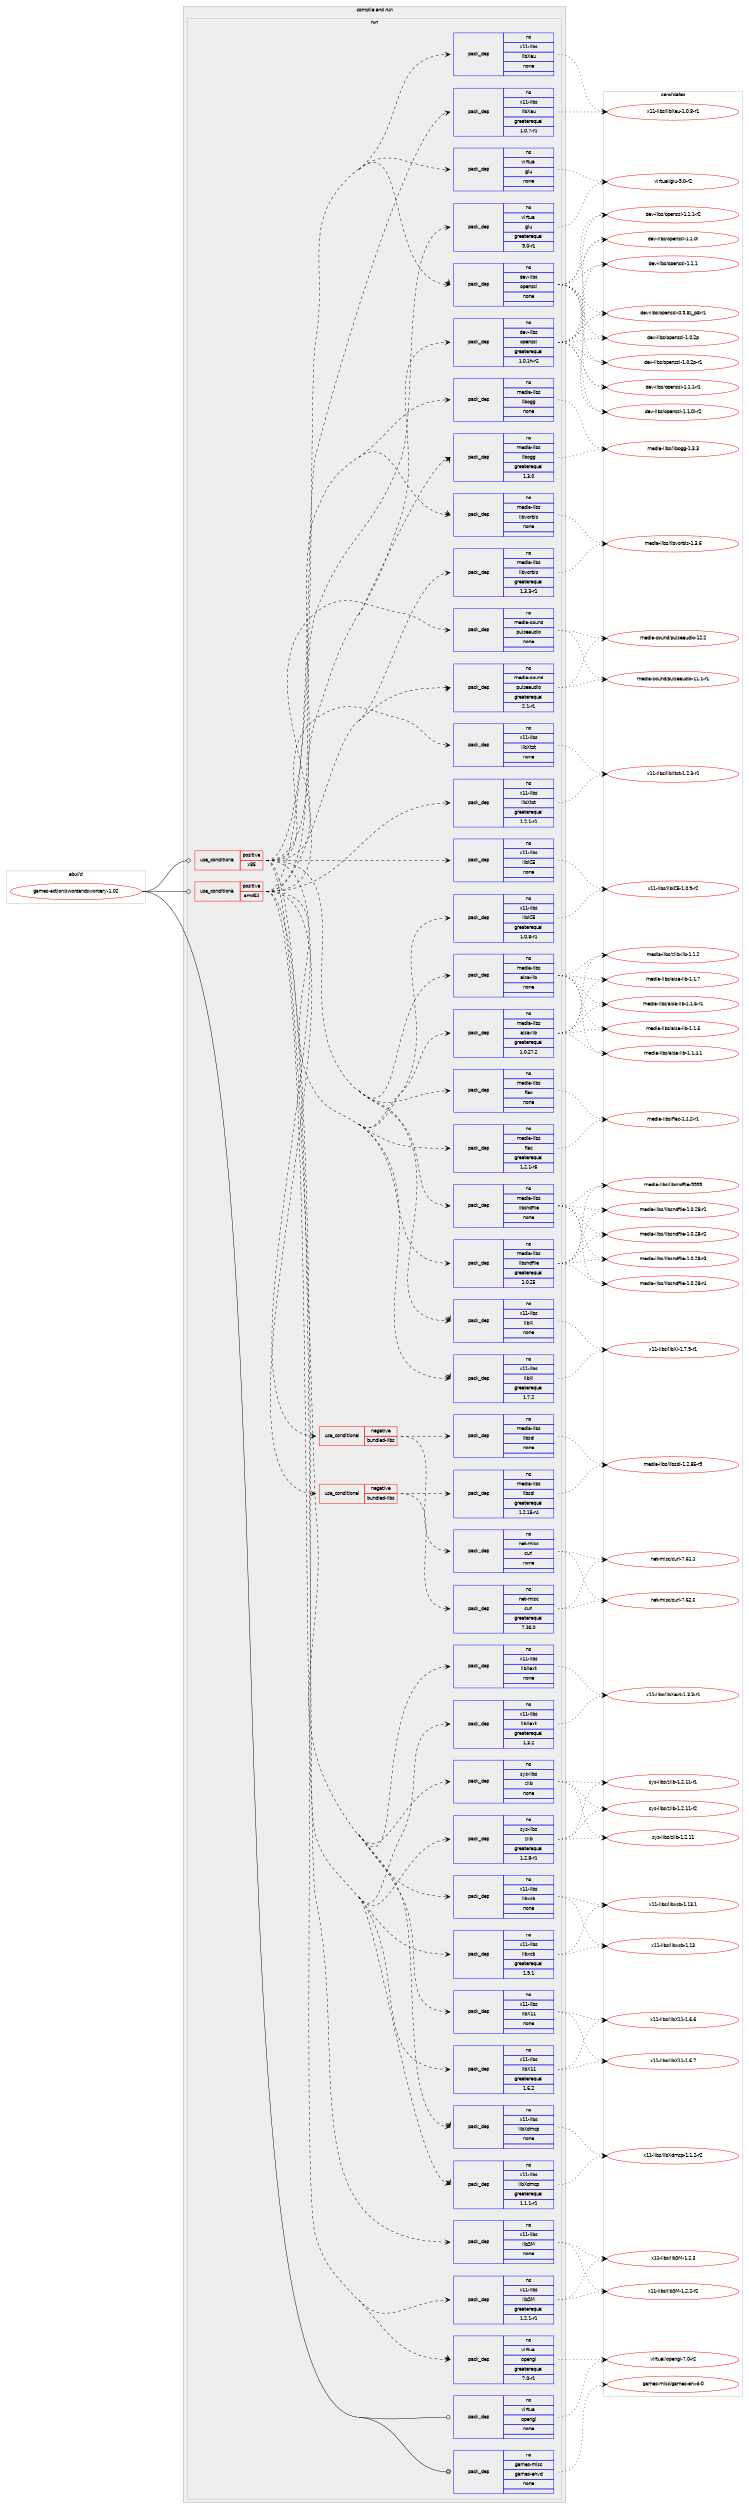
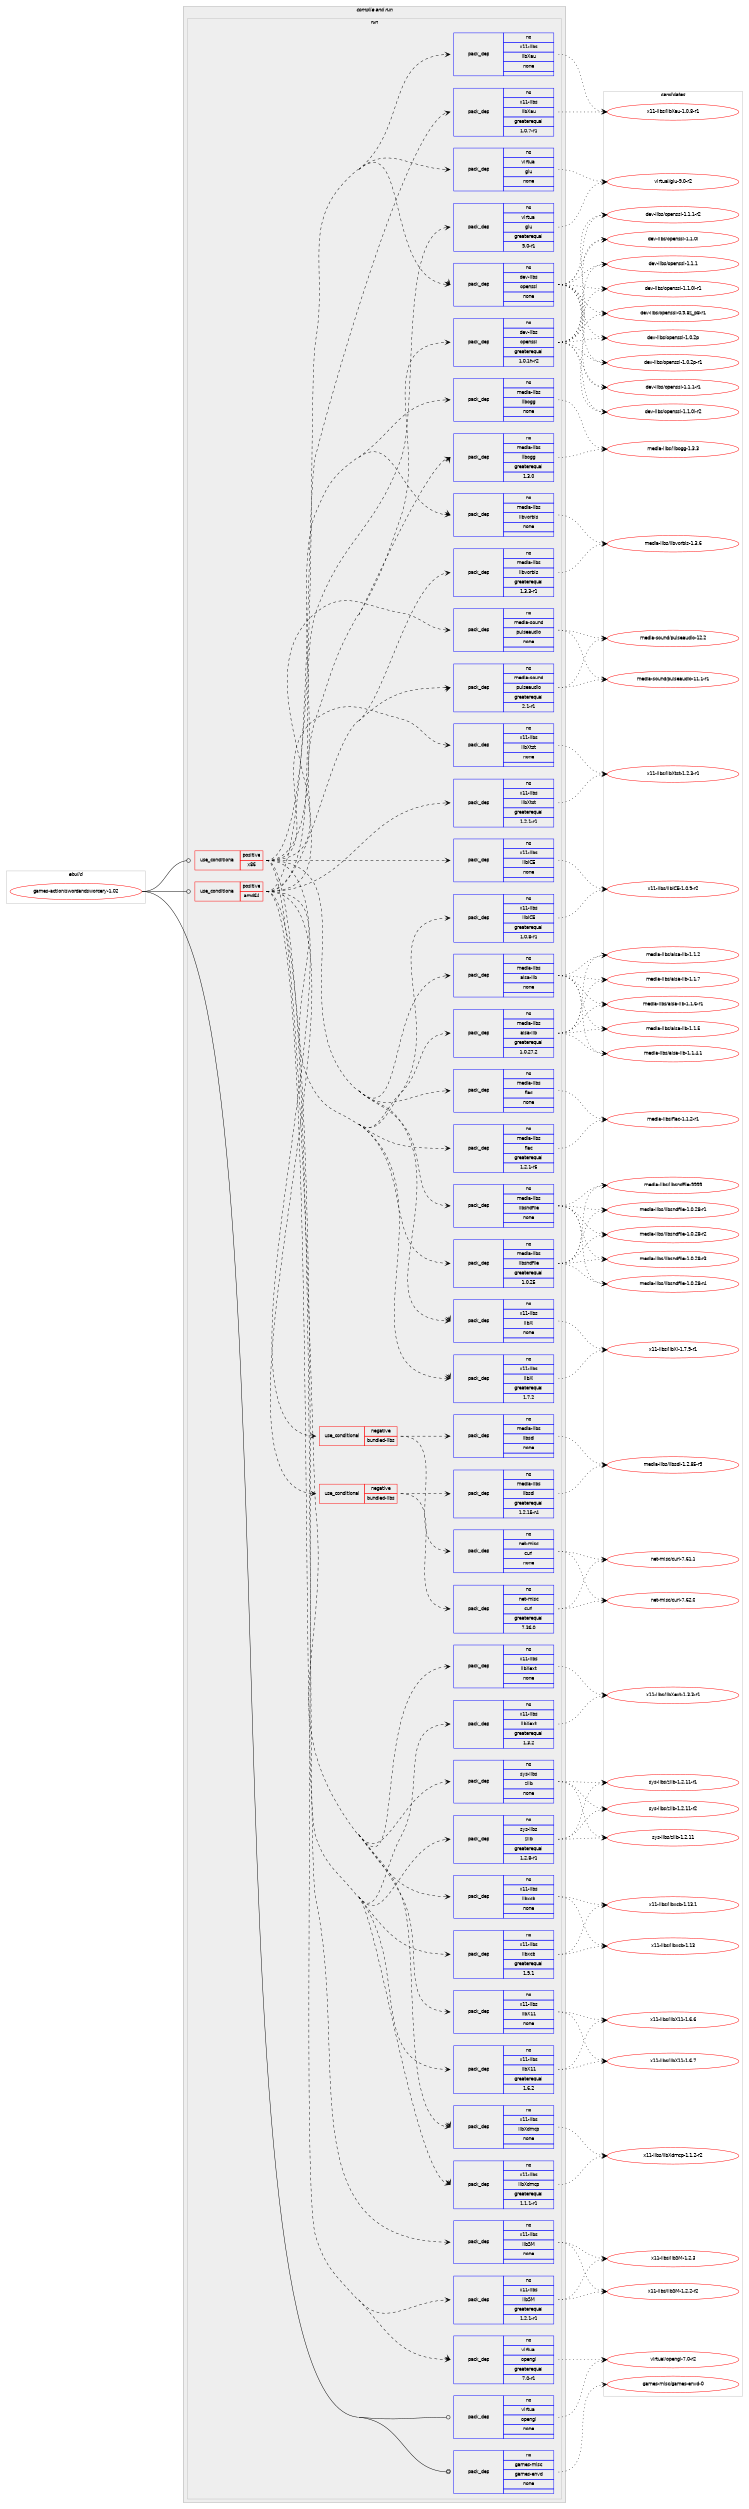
node "dev-libs/openssl-1.1.0i-r1": added
node "media-libs/zlib-lib-1.1.2": label "media-libs/zlib-lib-1.1.2" -> "media-libs/alsa-lib-1.1.2"
